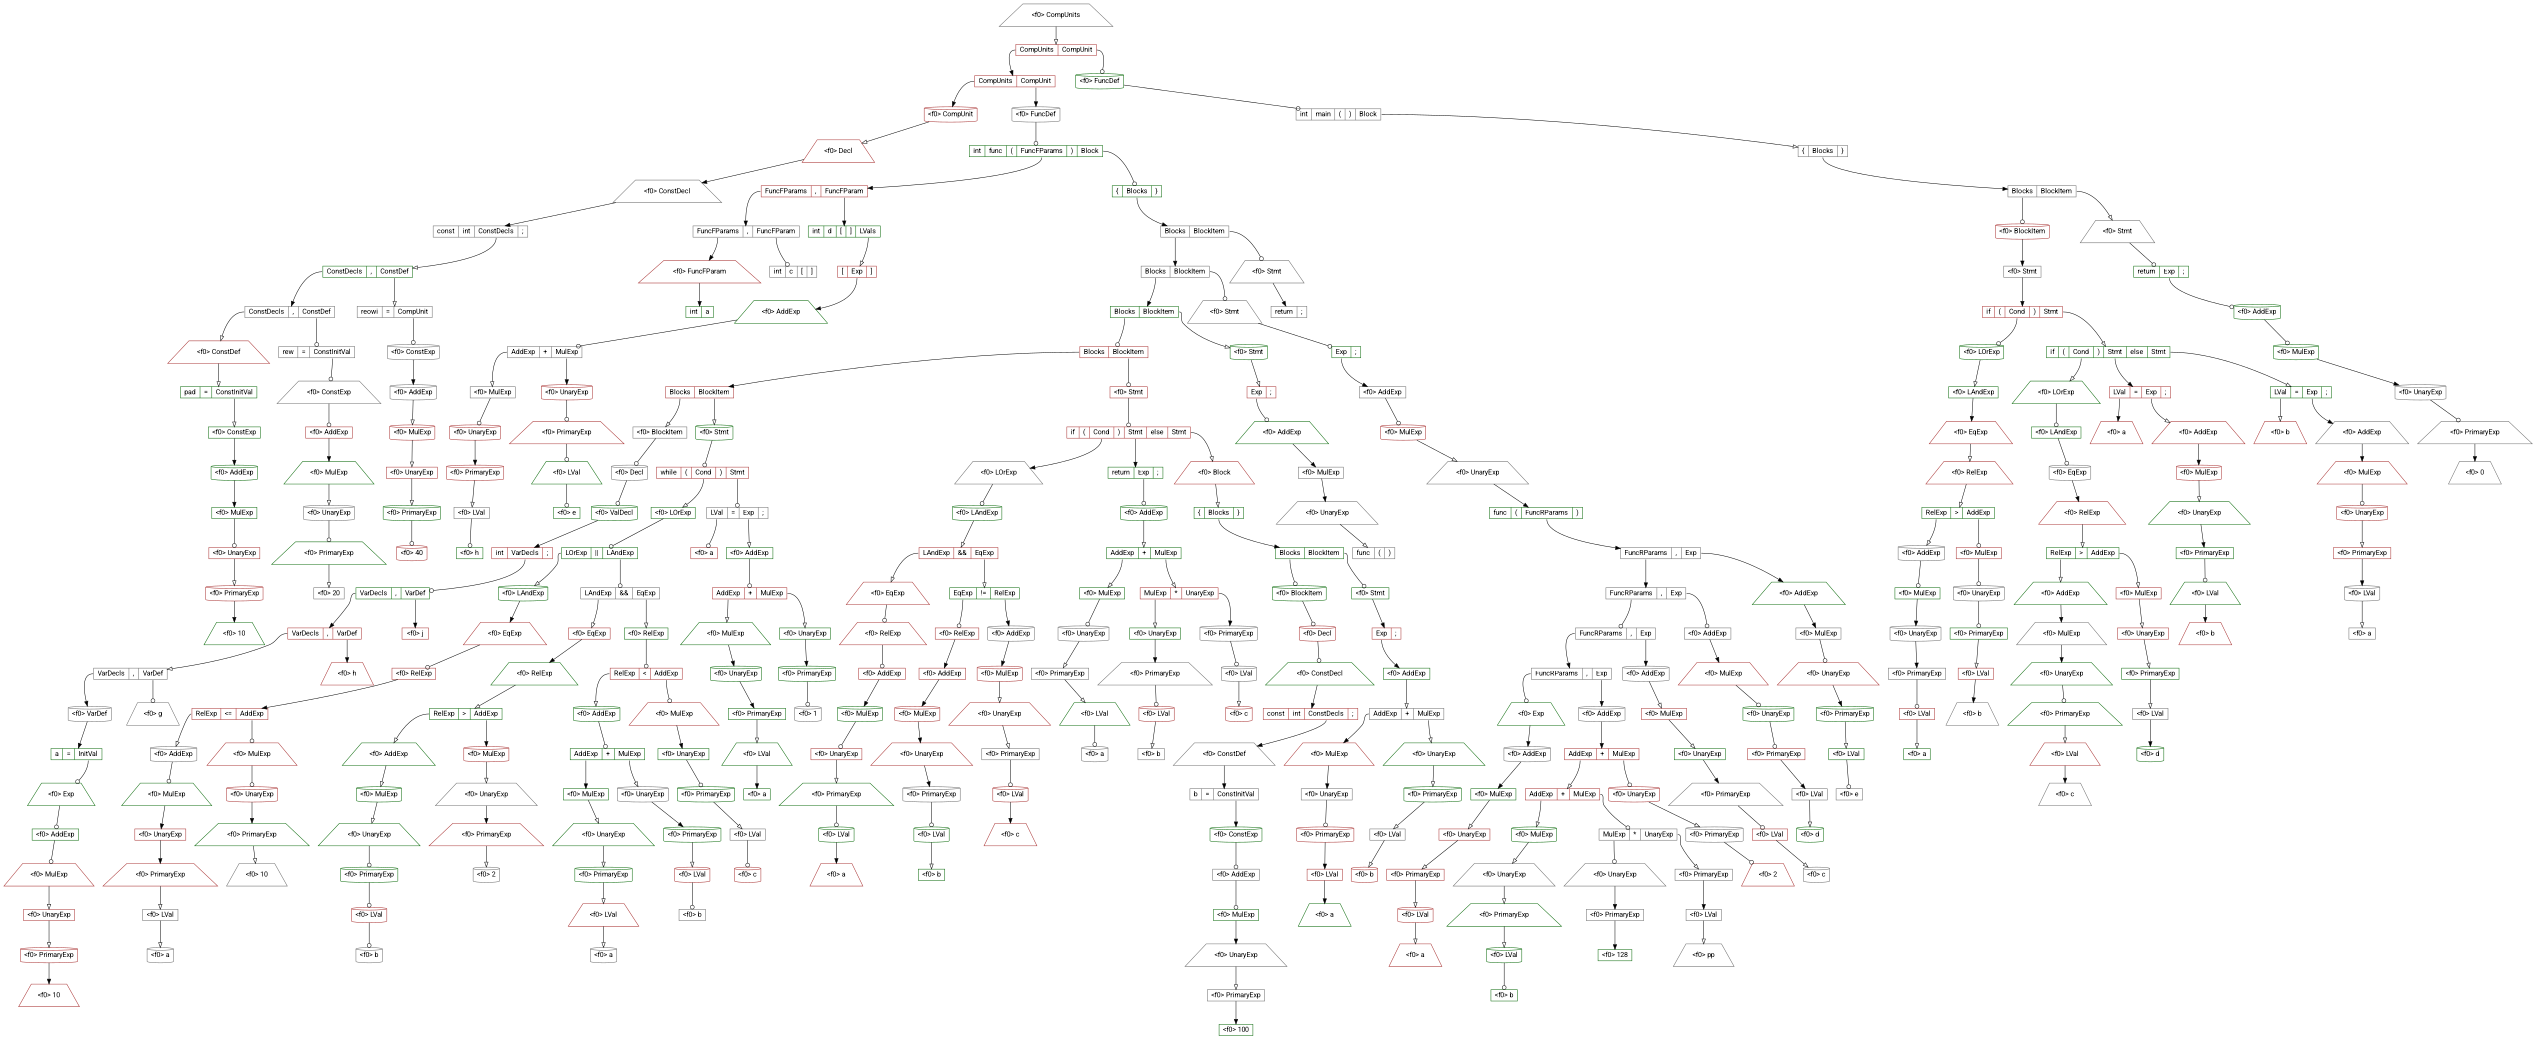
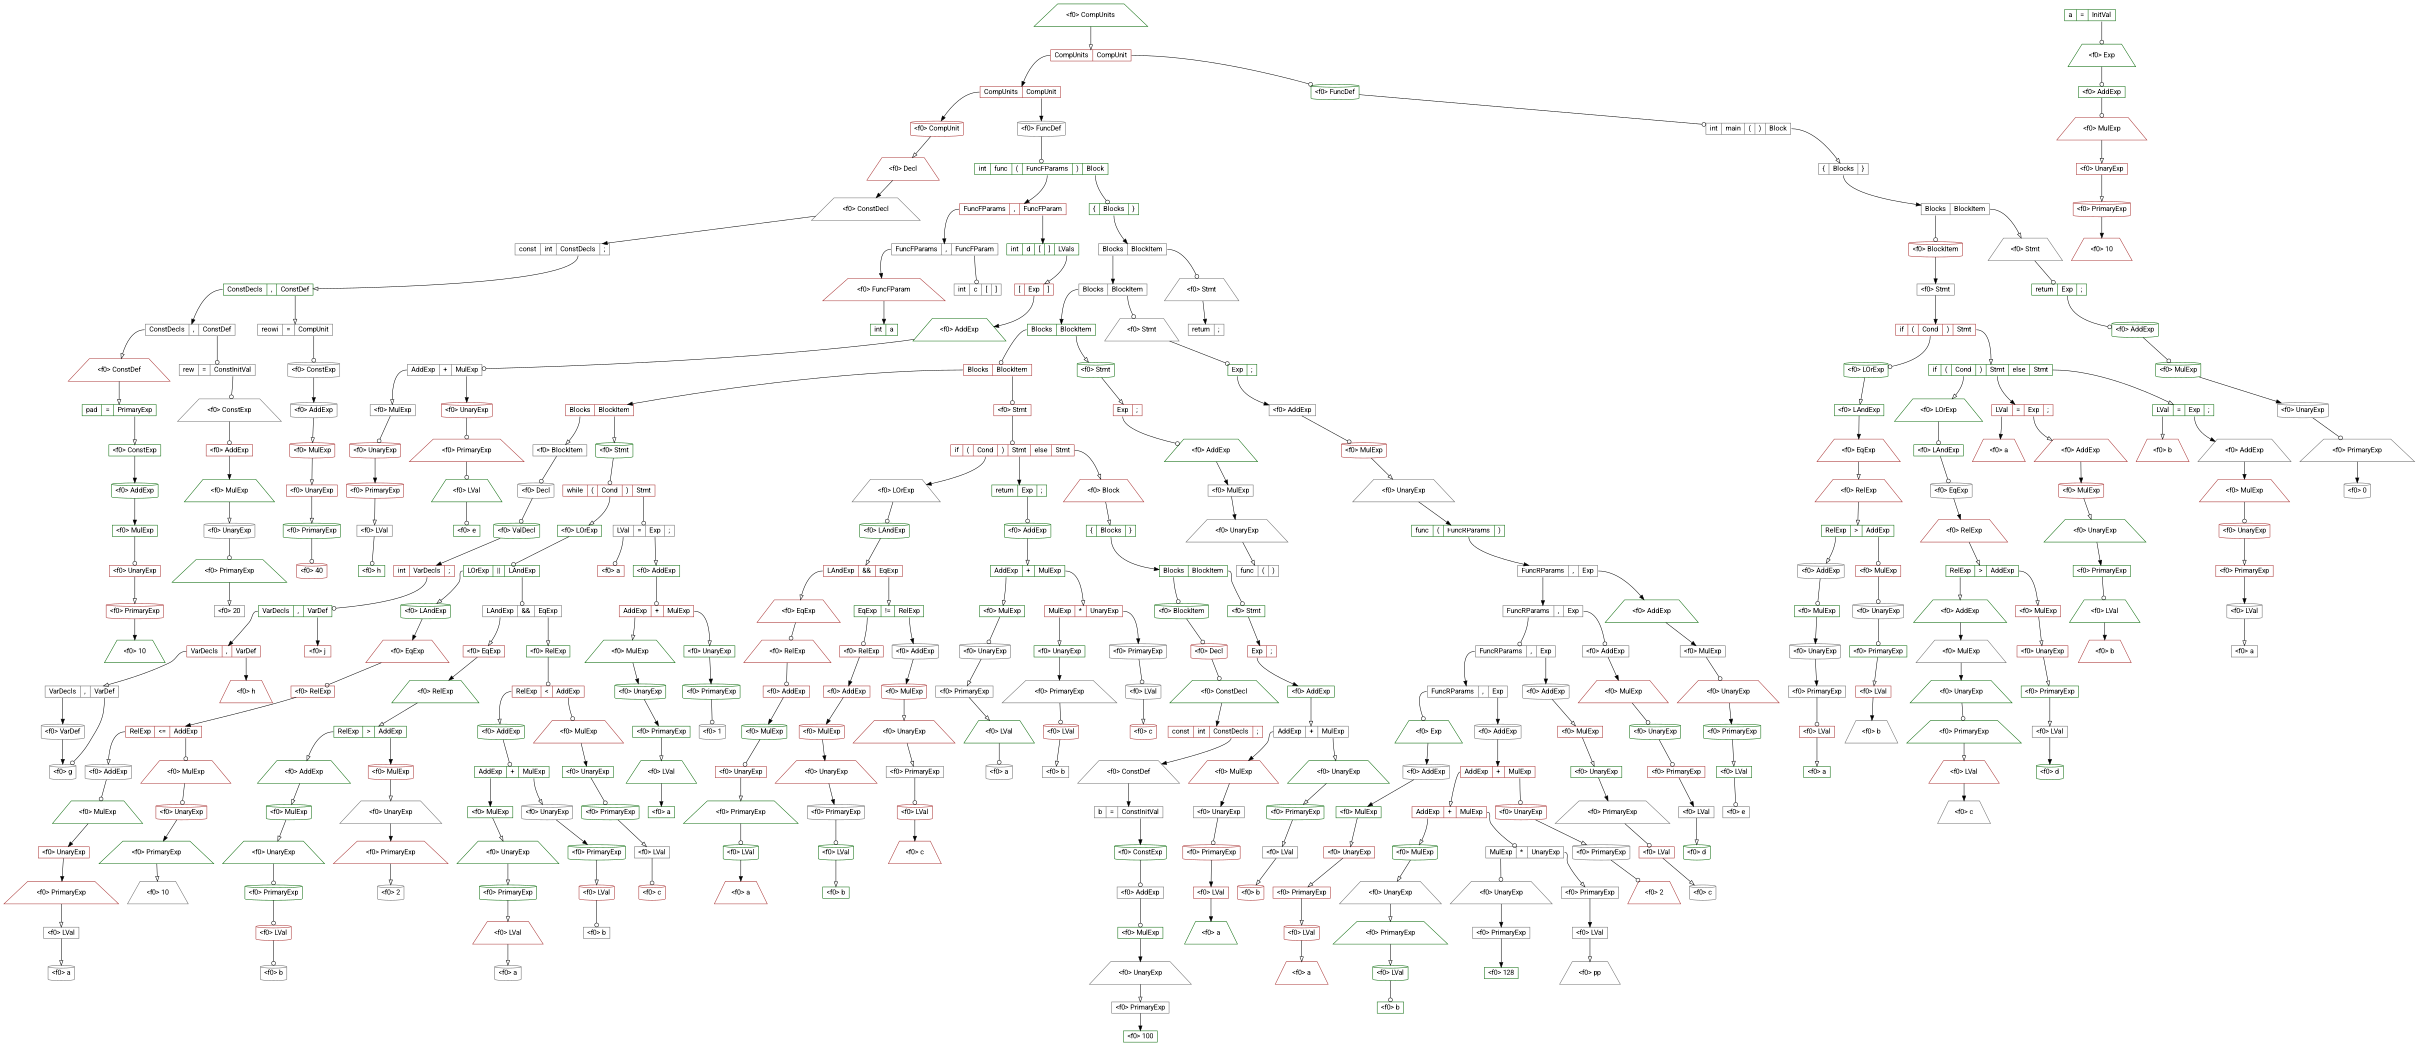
node "<f0> CompUnits": color gray40 -> darkgreen
node "pad": text "ConstInitVal" -> "PrimaryExp"
node "<f0> 0": shape trapezium -> cylinder
node "<f0> g": shape trapezium -> cylinder
edge "<f0> VarDef" -> "a": now "<f0> VarDef" -> "<f0> g"
